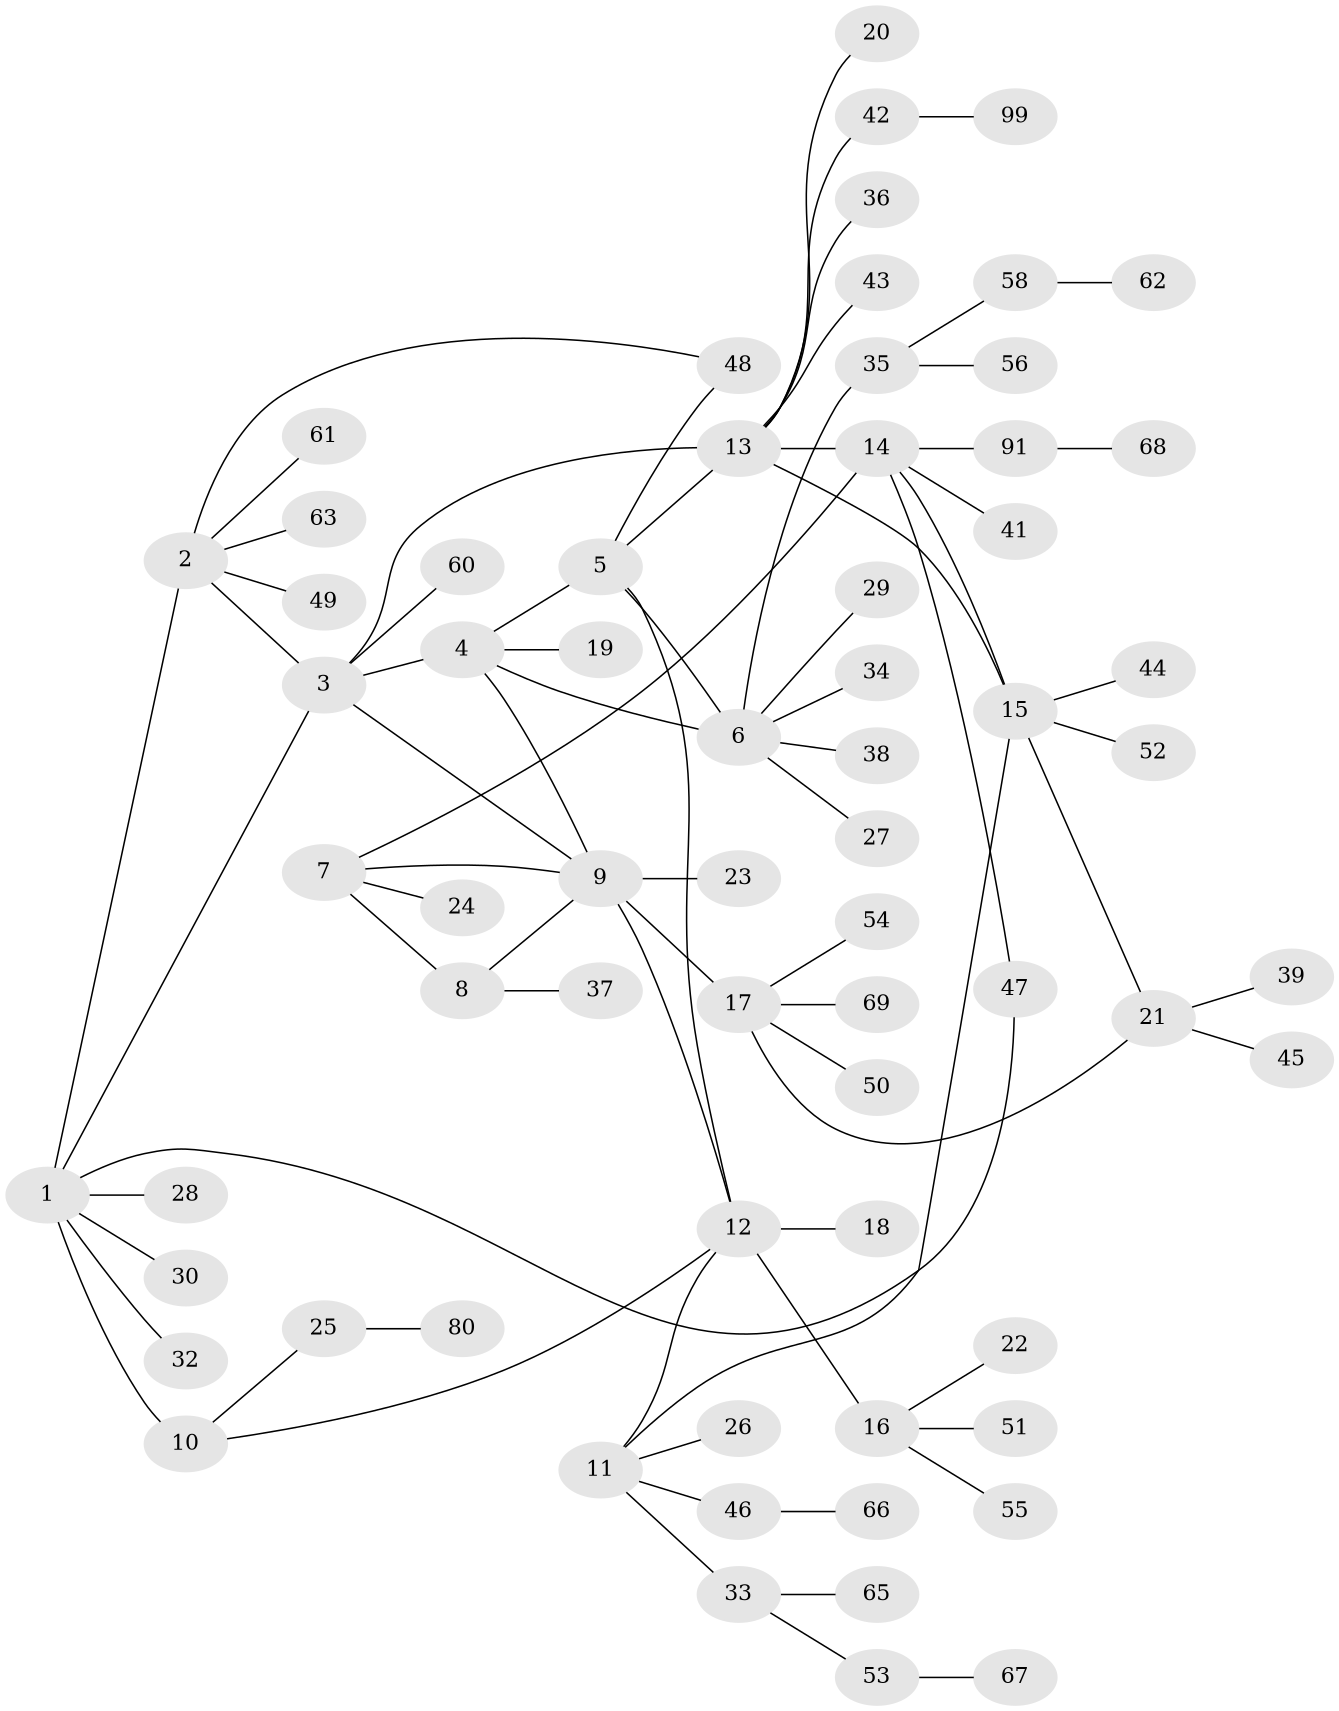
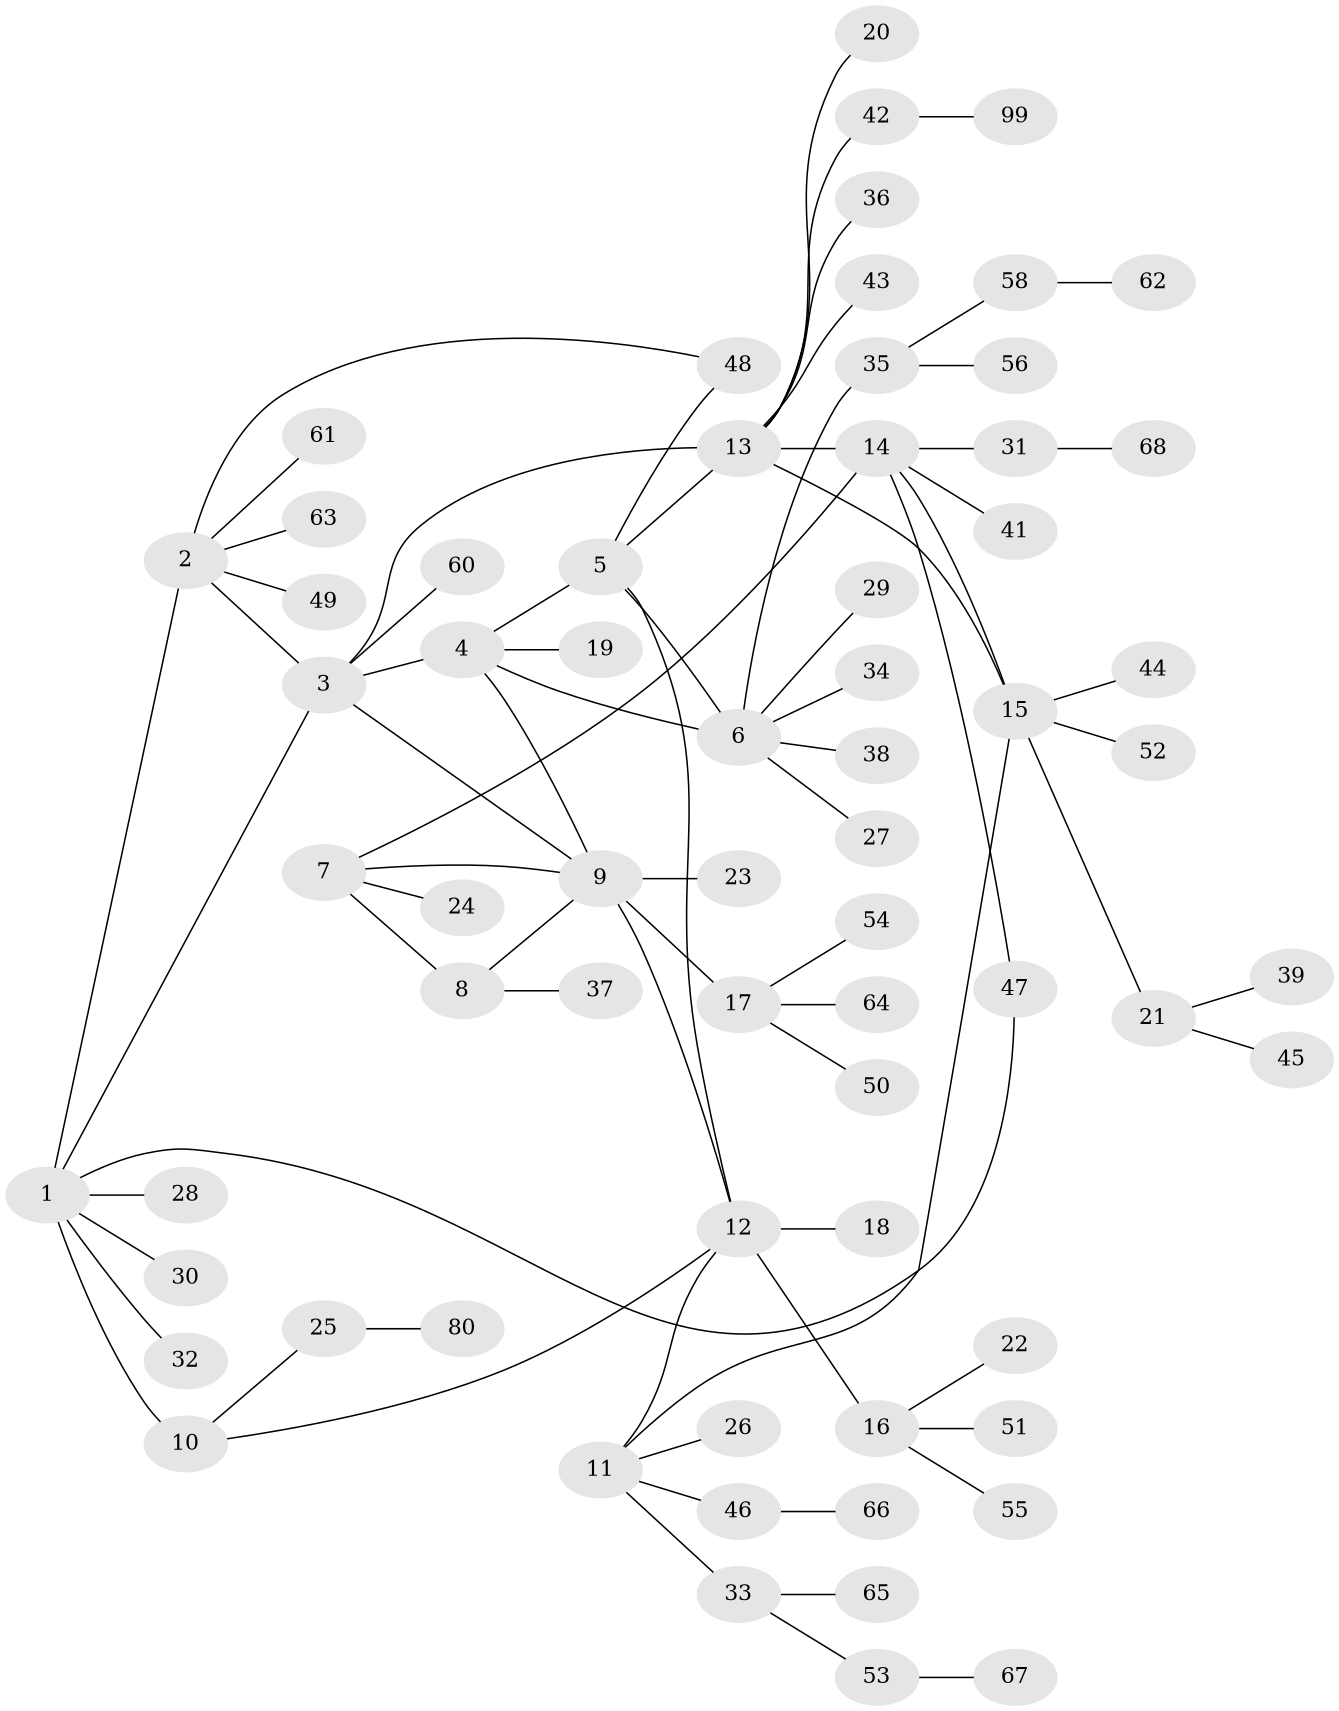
node "91": label "91" -> "31"
node "69": label "69" -> "64"
edge "17" -- "21": removed
